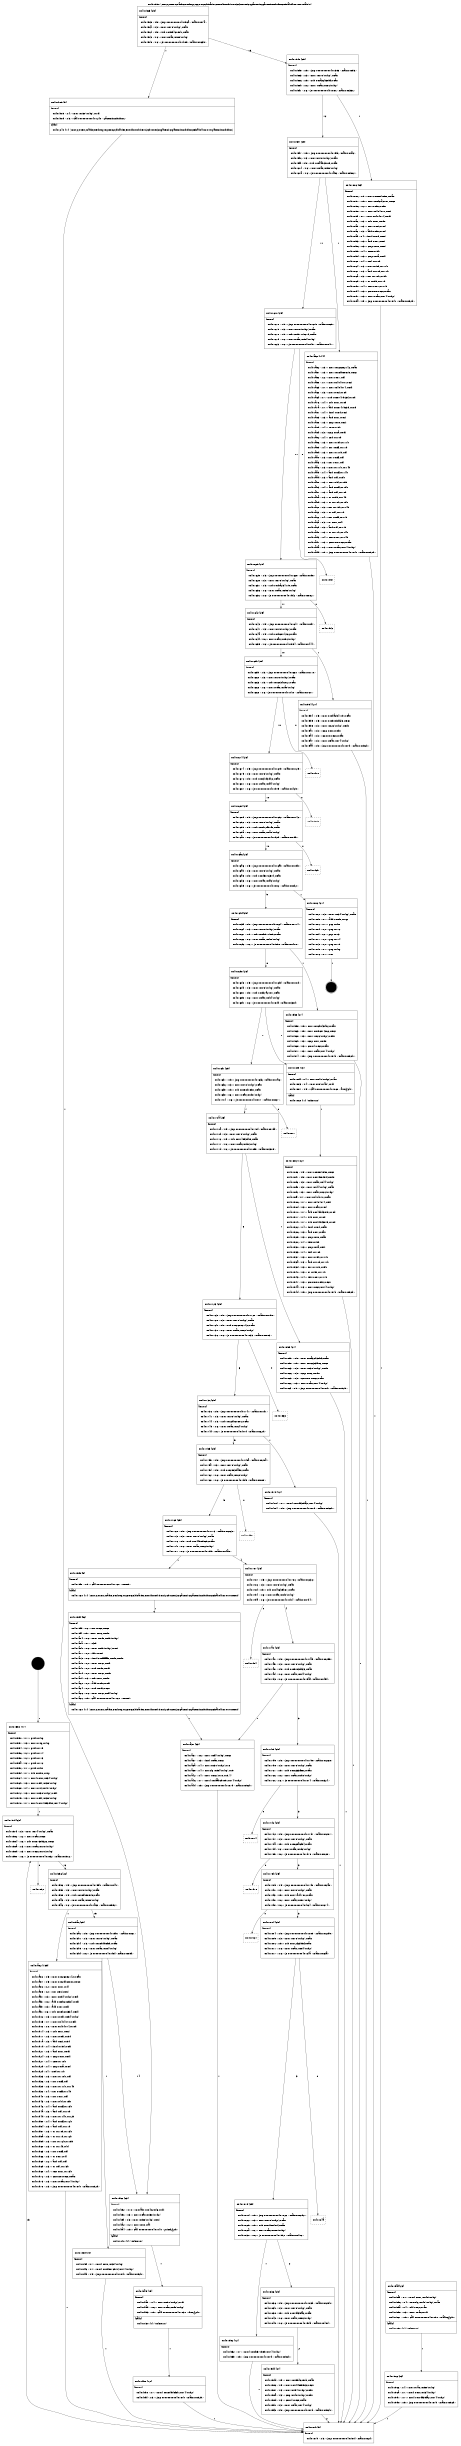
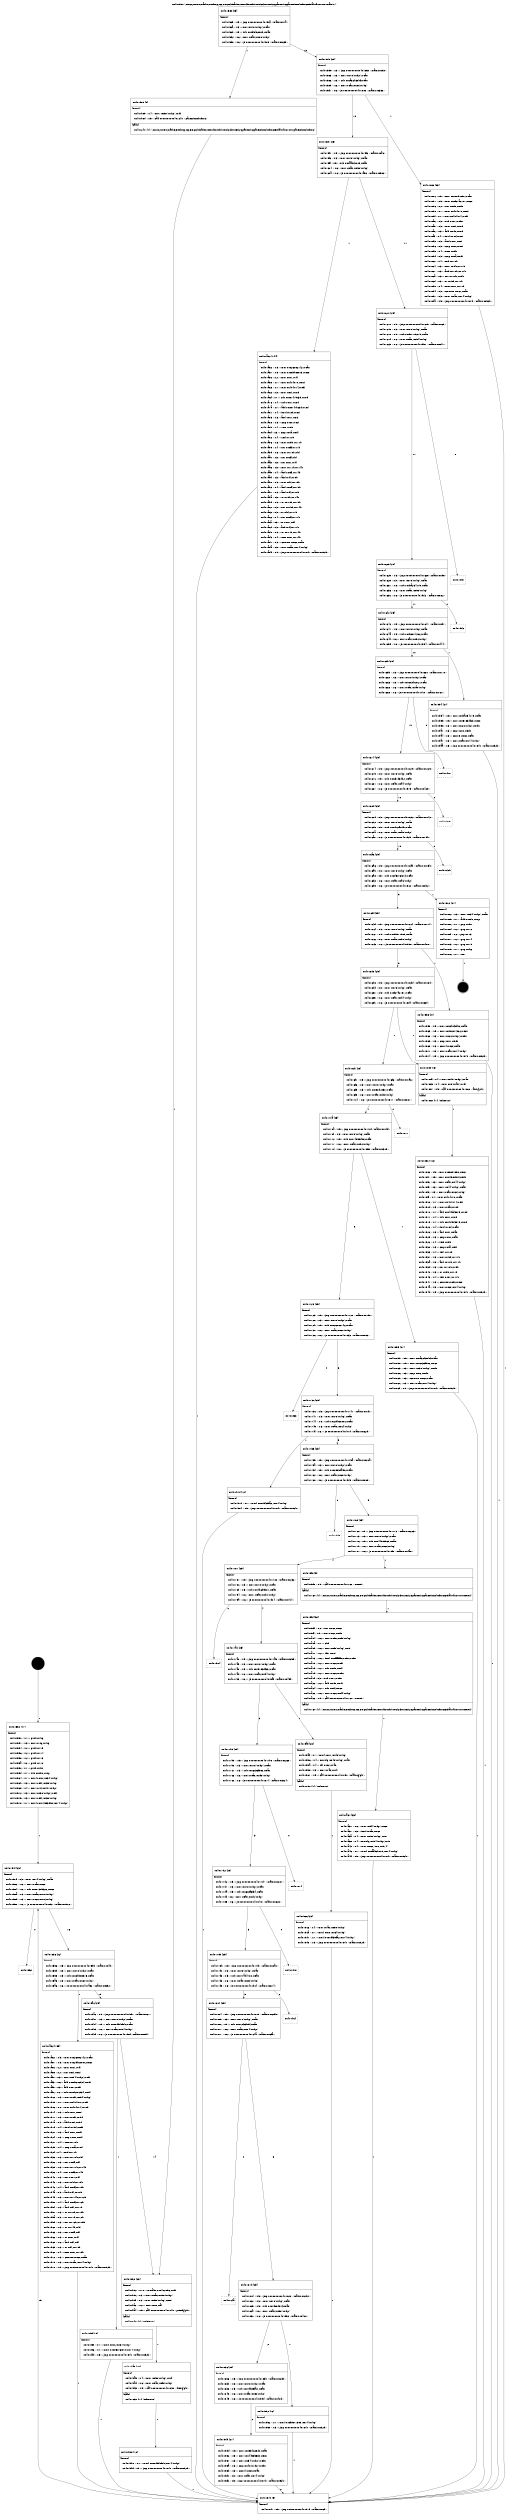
edge "0x4017a0 [25]" -> "0x401a31 [33]": now "0x4017a0 [25]" -> "0x4019af [23]"
